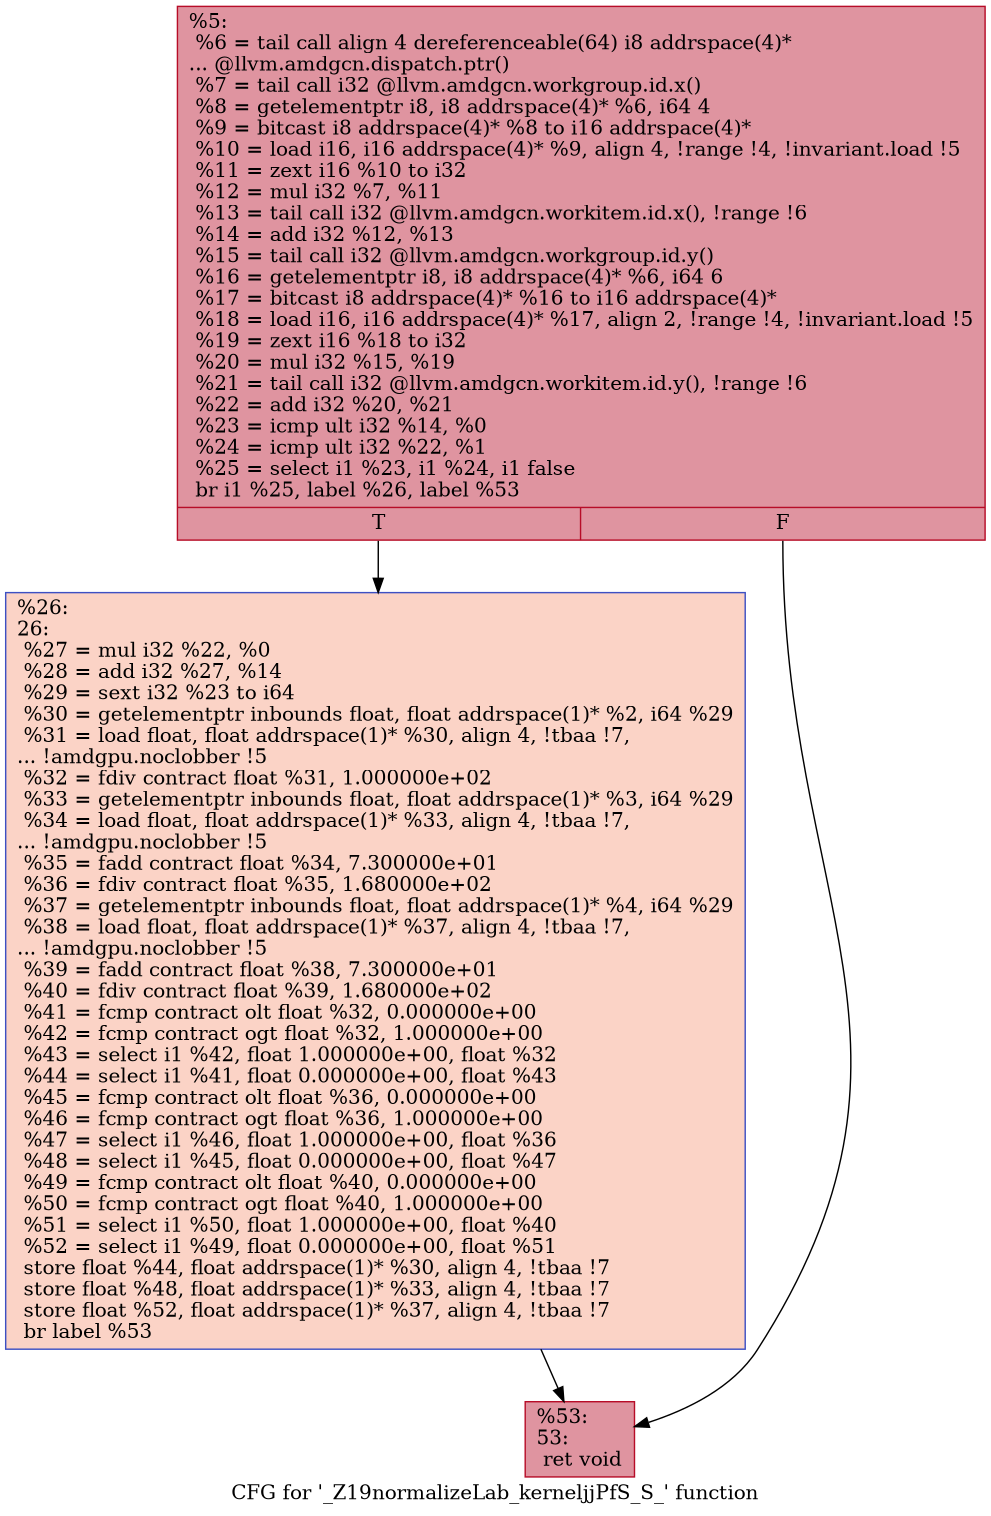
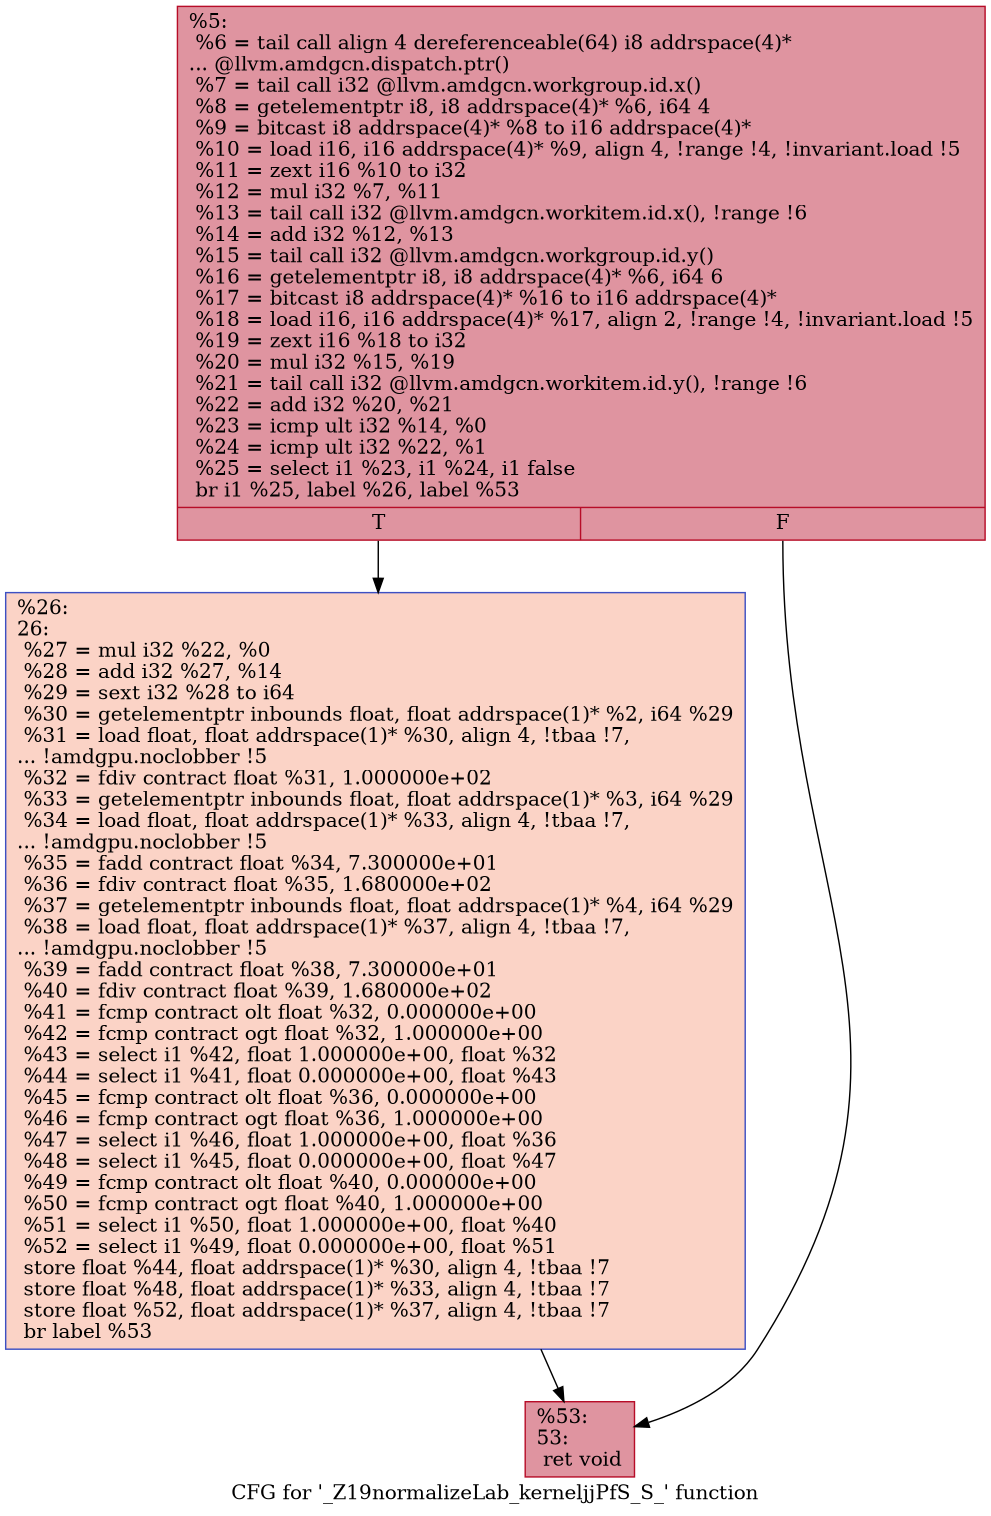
node "%26:": text "%29 = sext i32 %23 to i64" -> "%29 = sext i32 %28 to i64"
